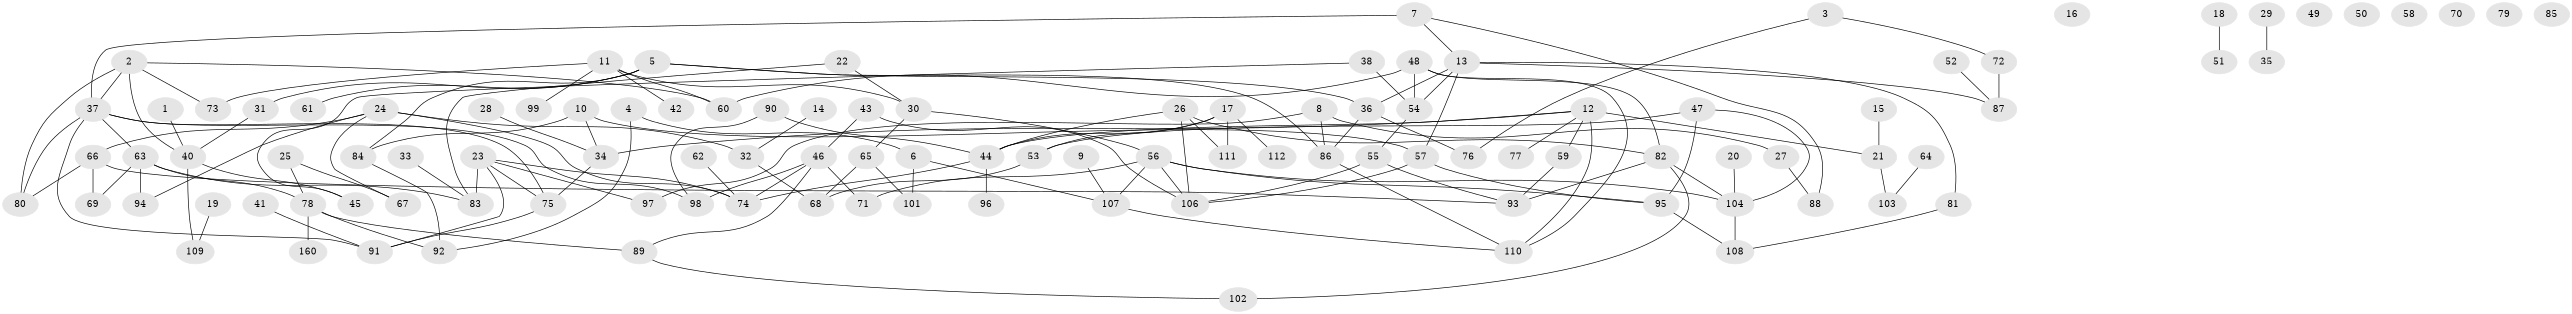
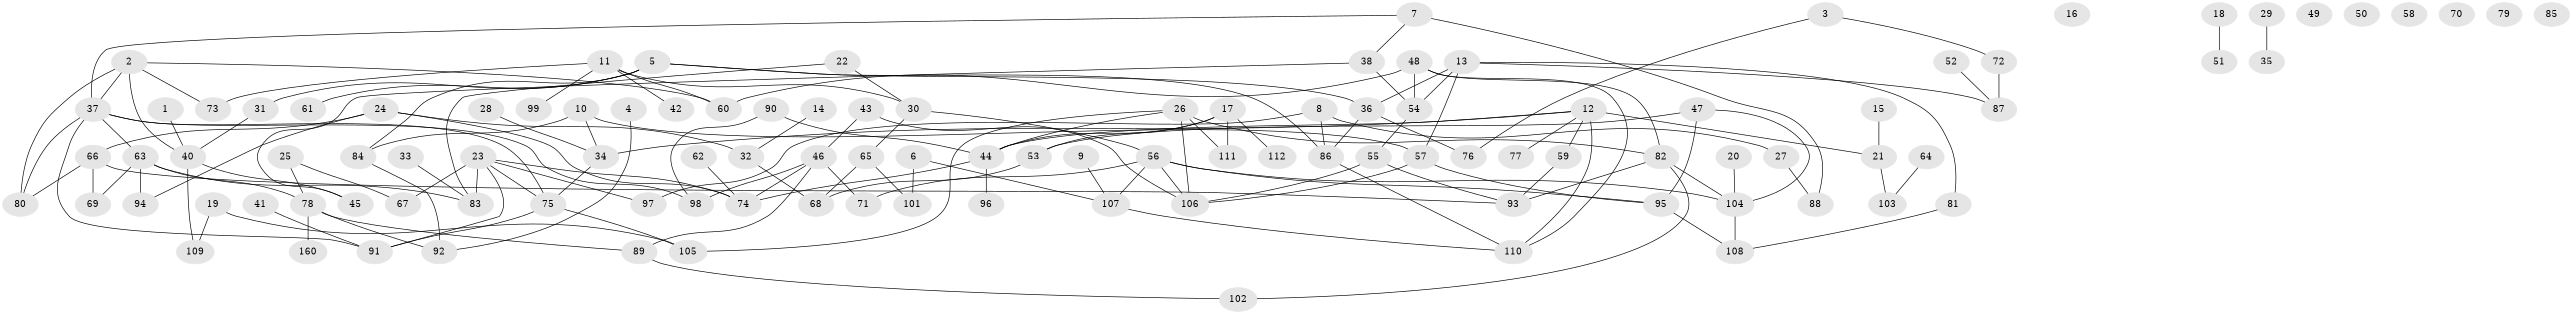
edge "7" -- "13": now "7" -- "38"
edge "4" -- "6": removed
edge "24" -- "67": now "23" -- "67"
node "105": added
